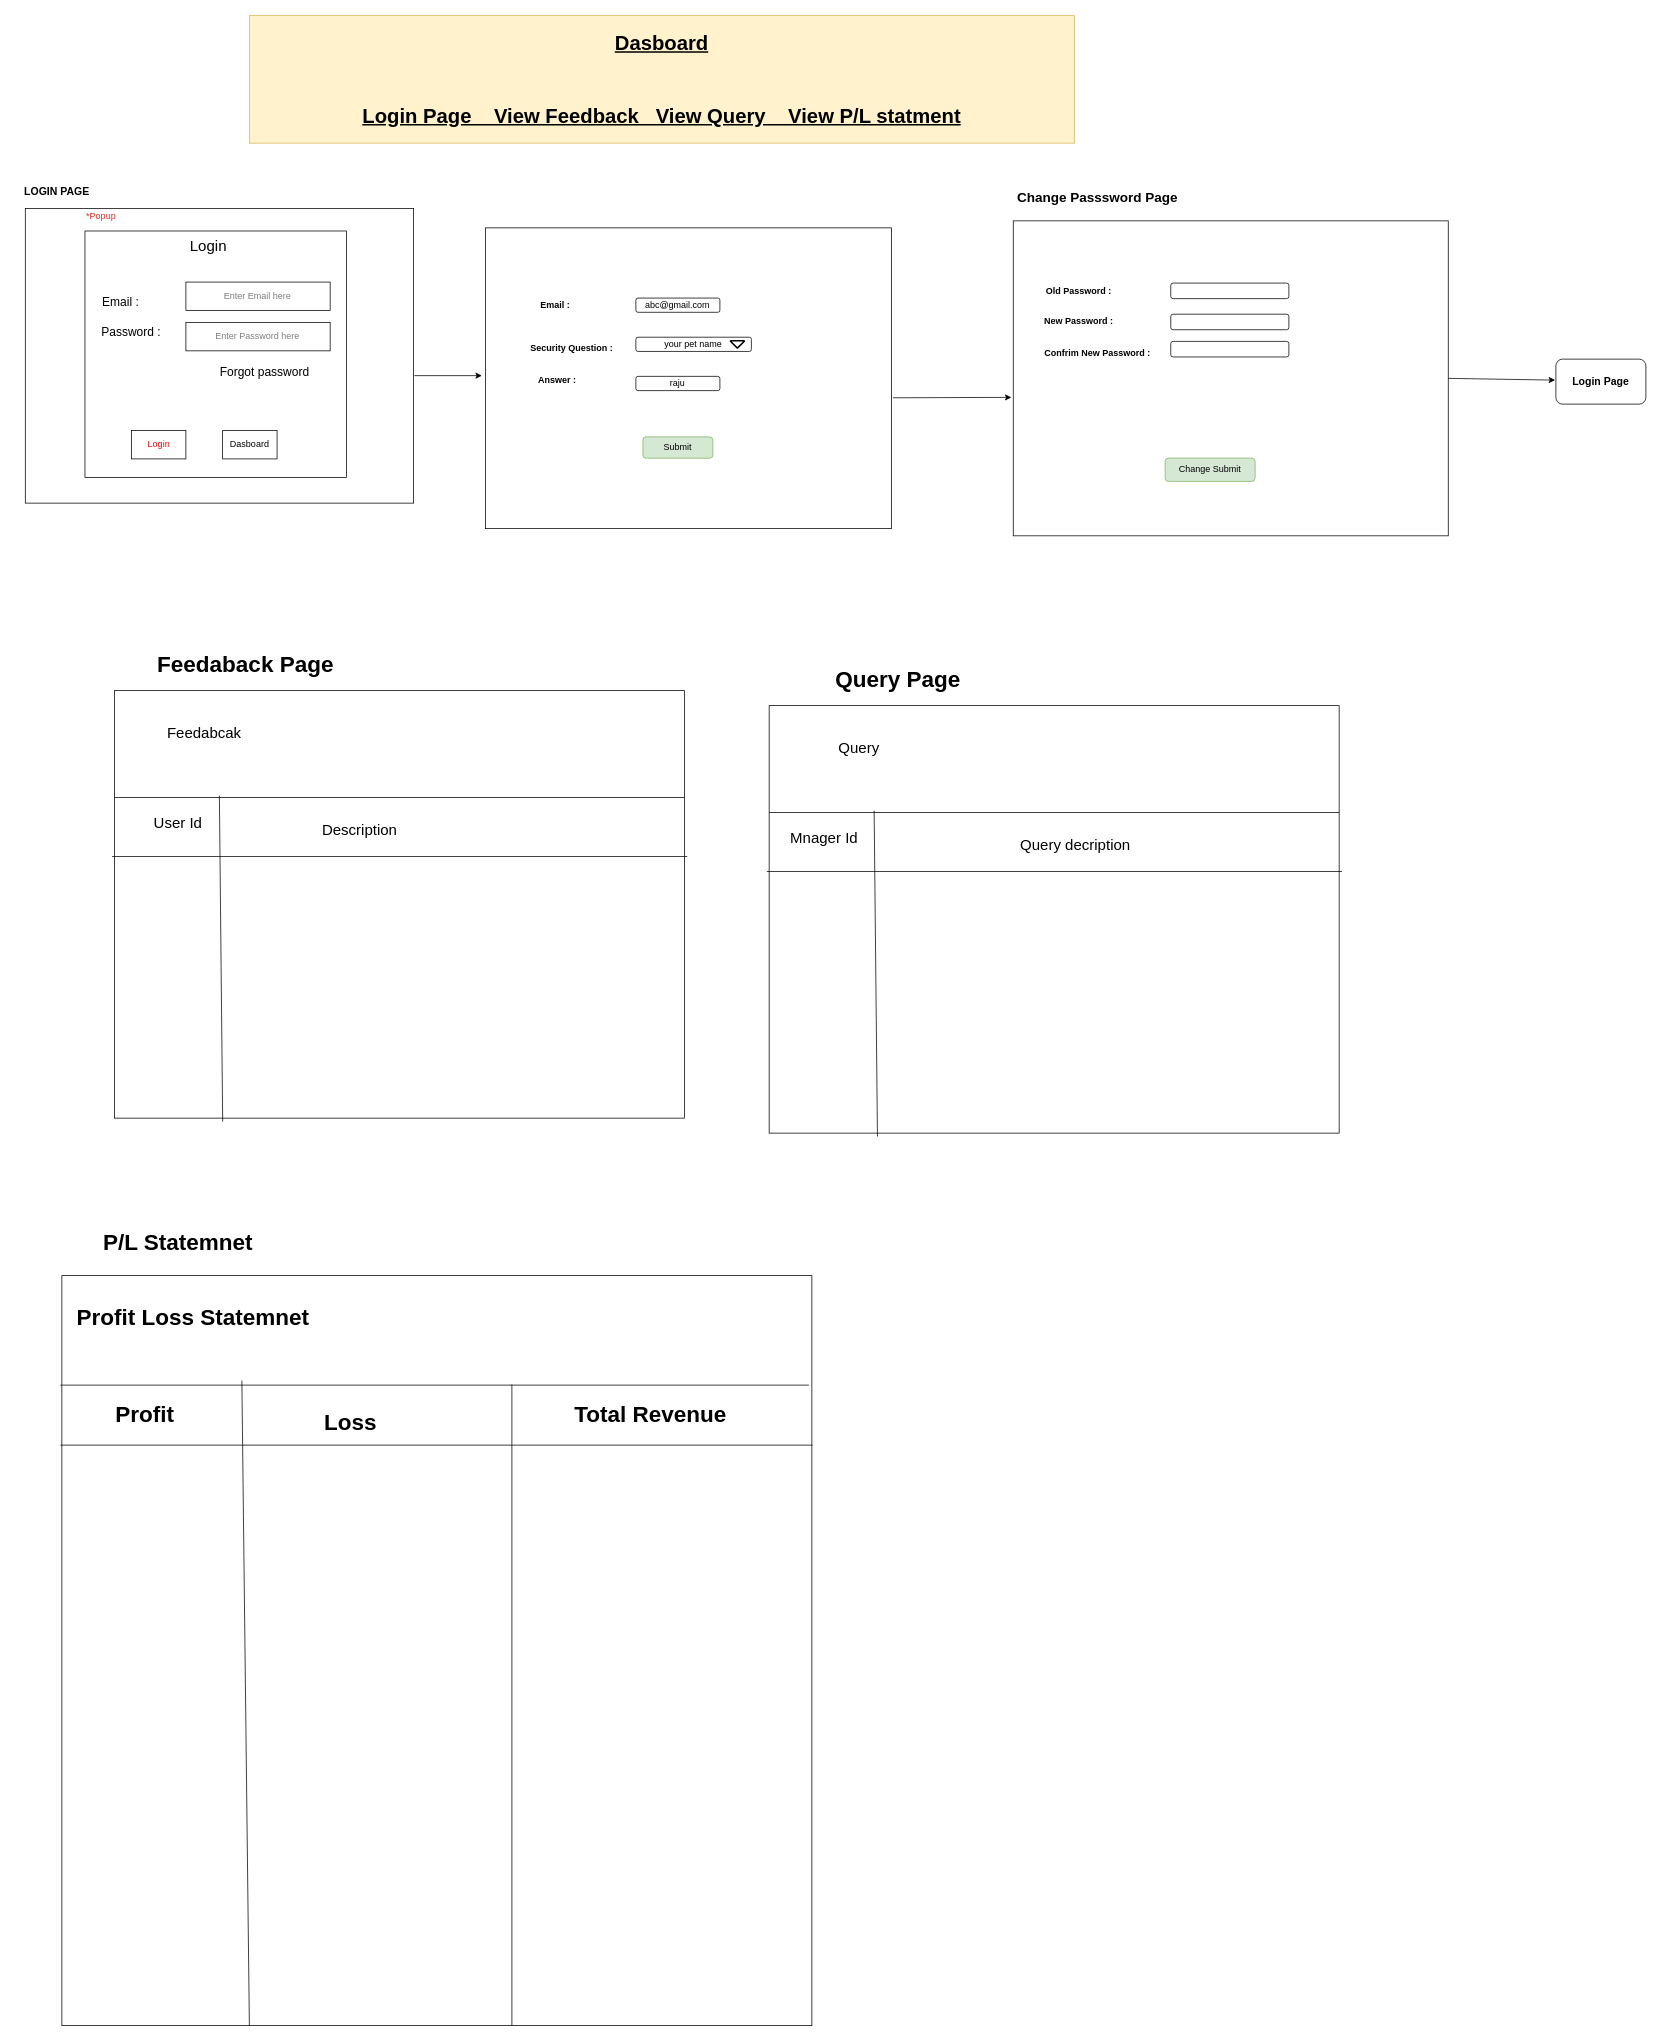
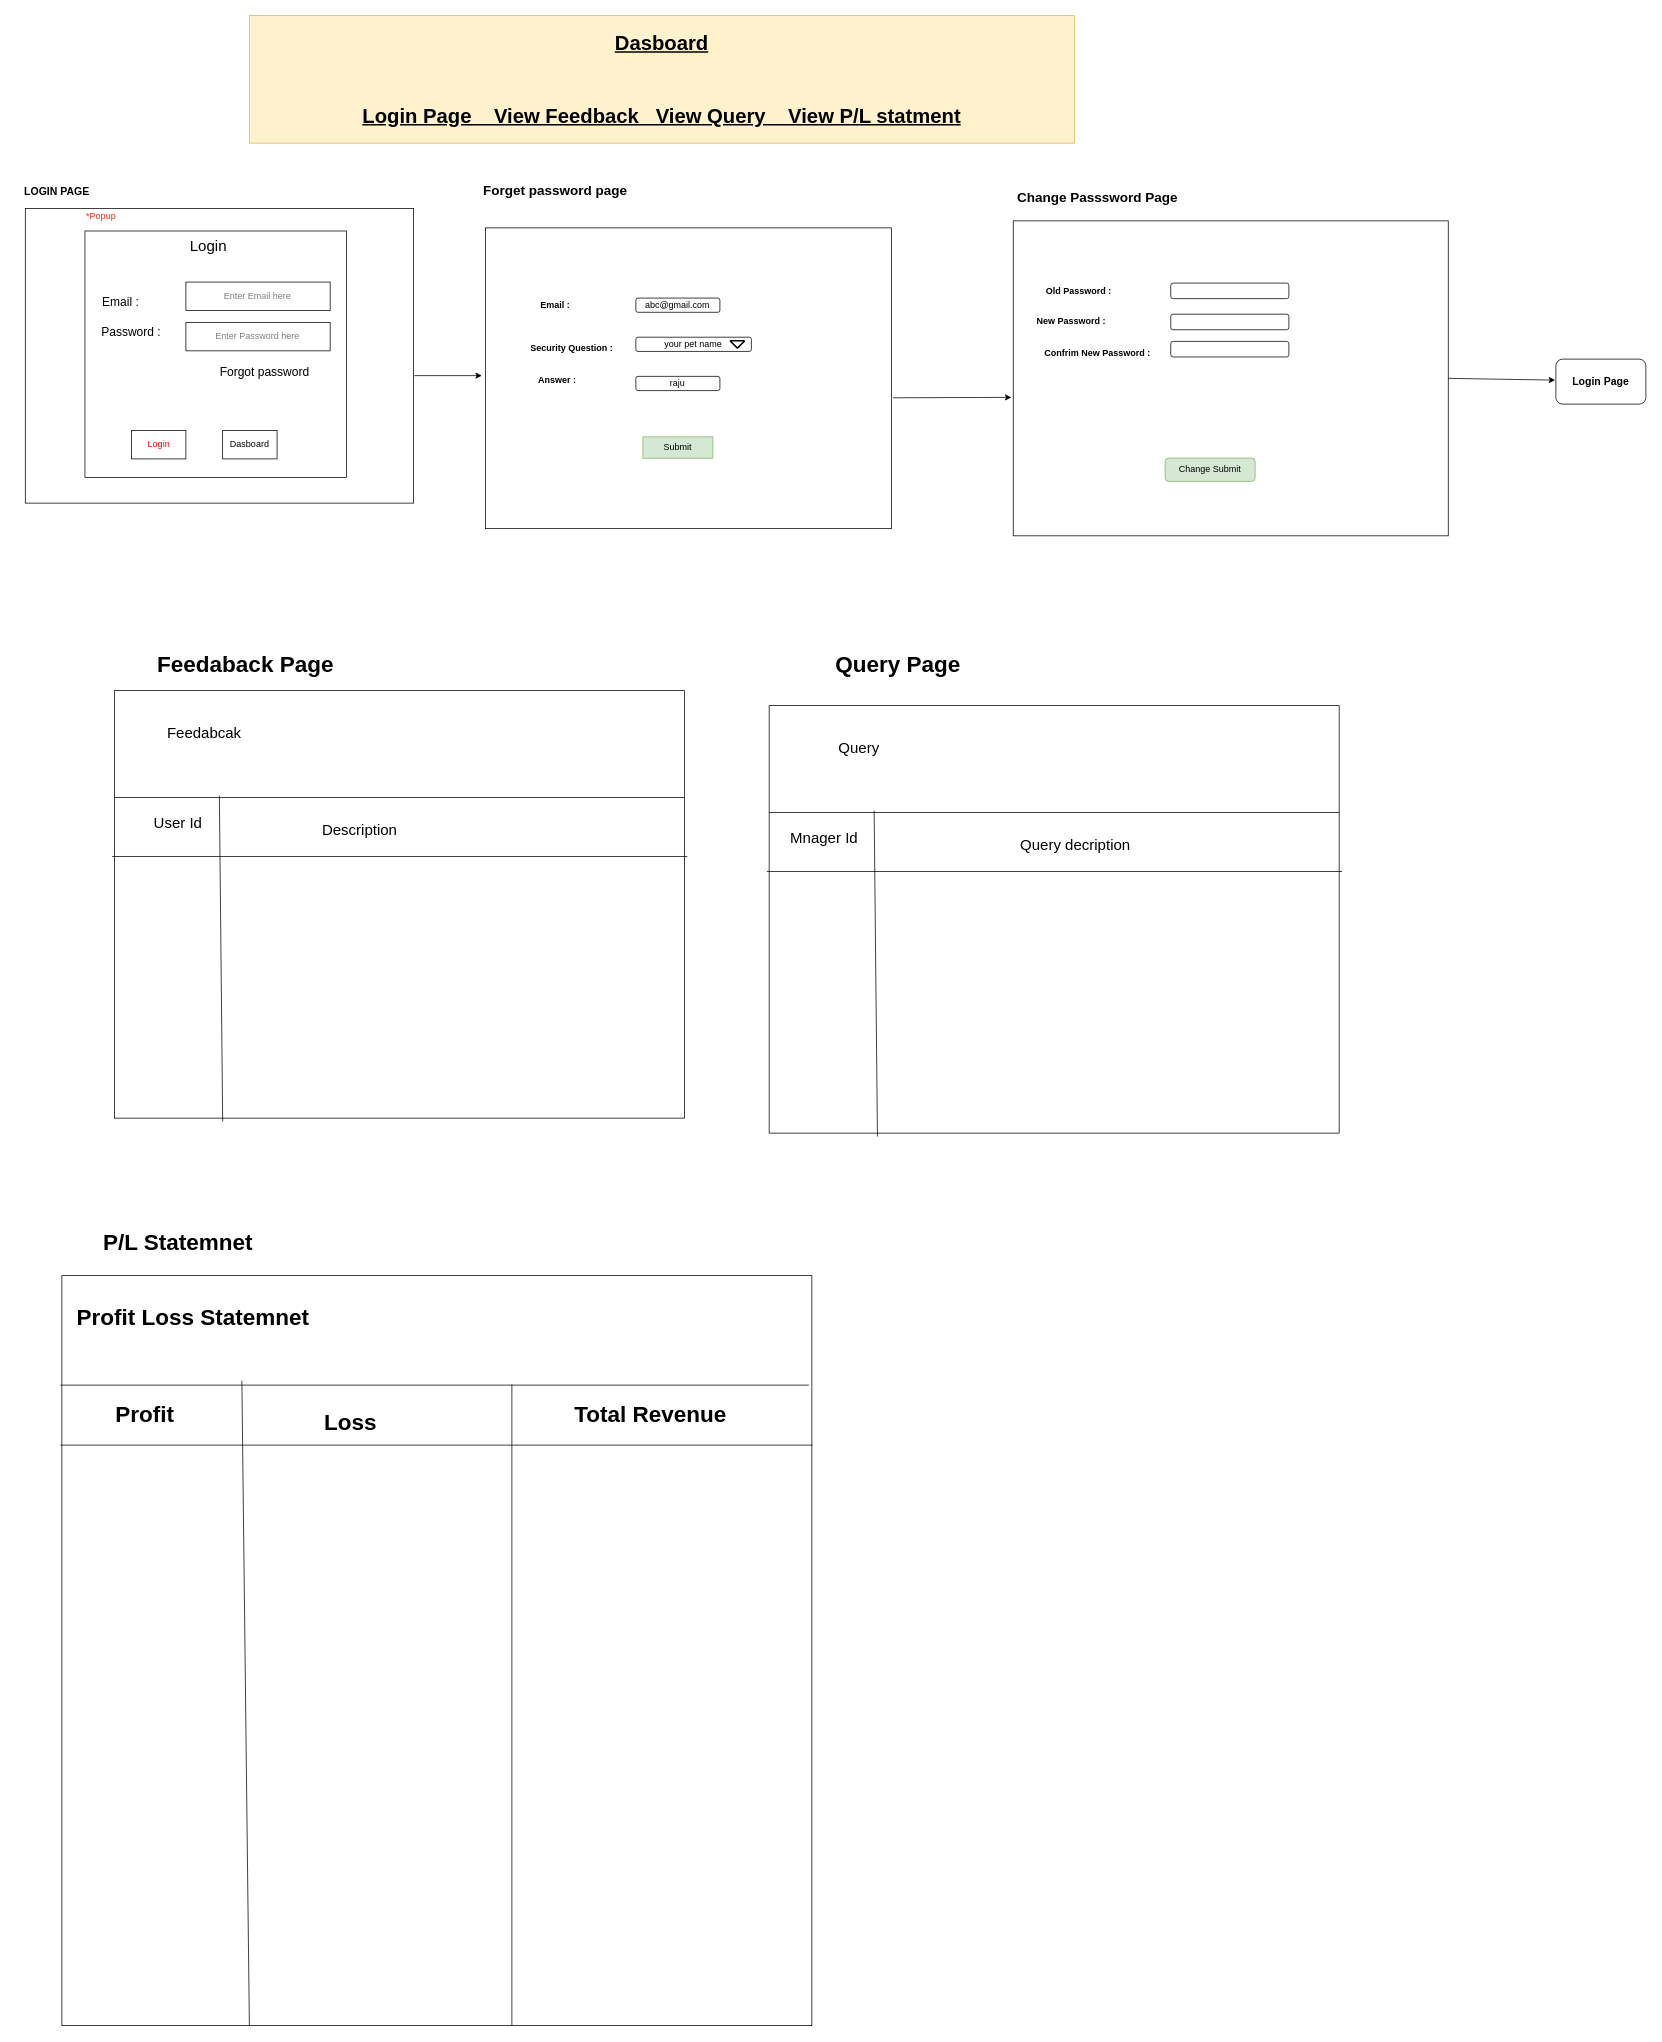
node "Forget password page": added
node "New Password :": moved (1079, 322) -> (1071, 322)
node "Submit": shape rounded rectangle -> rectangle
node "Query Page": moved (898, 679) -> (898, 664)
